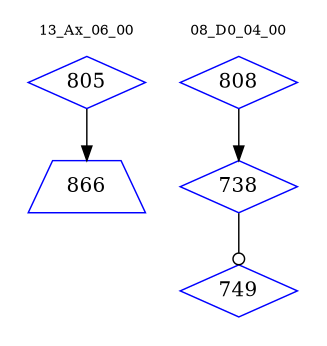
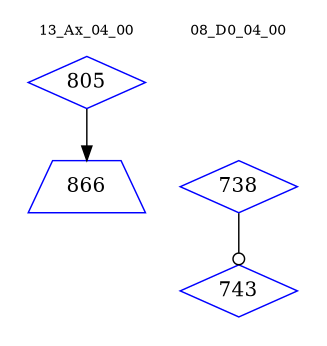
cluster "13_Ax_06_00": label "13_Ax_06_00" -> "13_Ax_04_00"
node "808": removed
node "749": label "749" -> "743"
